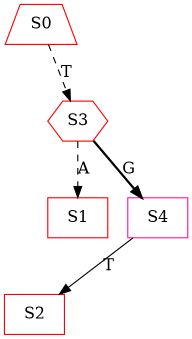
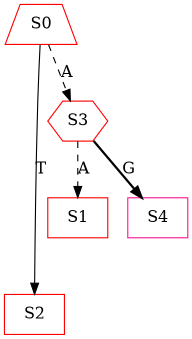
edge "S0" -> "S3": label "T" -> "A"
edge "S4" -> "S2": now "S0" -> "S2"
